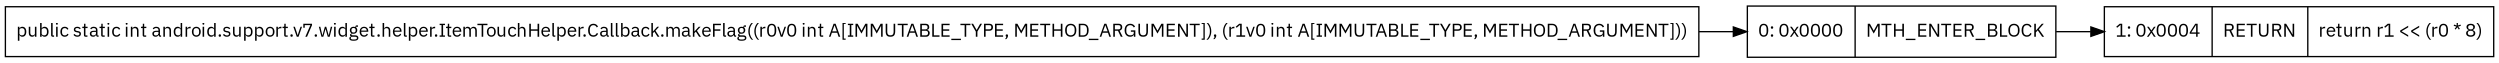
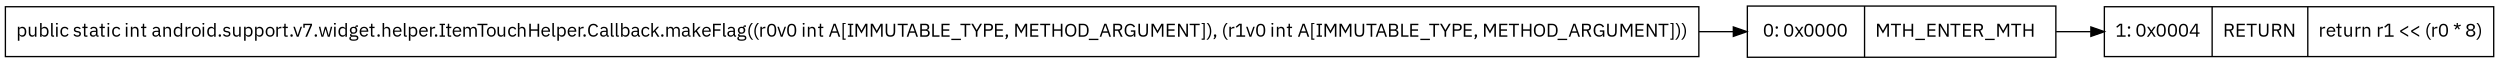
node "0: 0x0000": text "MTH_ENTER_BLOCK" -> "MTH_ENTER_MTH"
